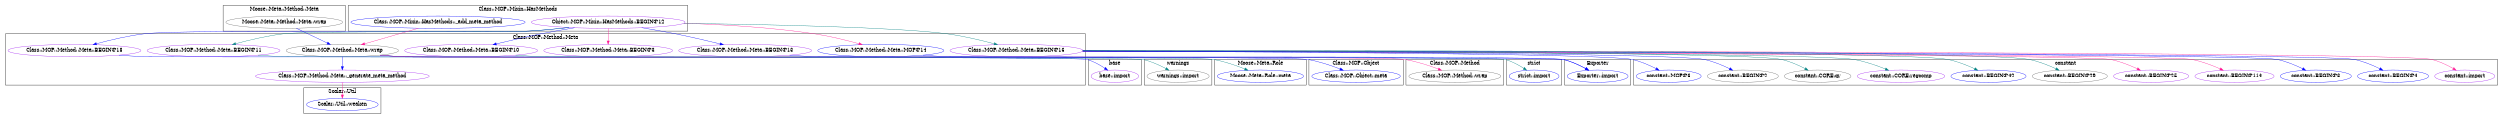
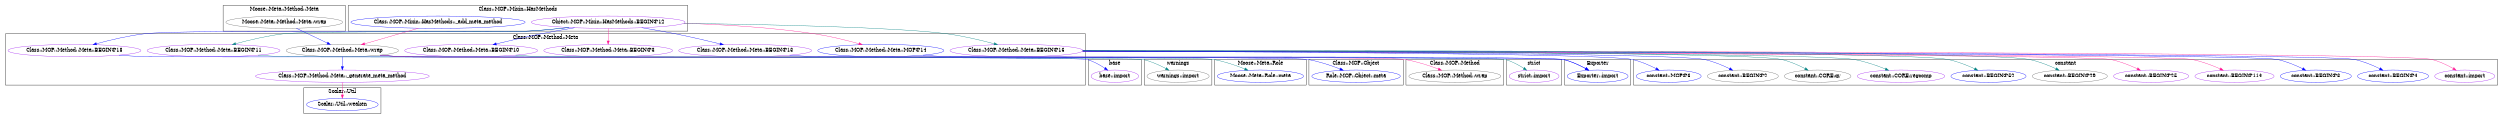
node "Class::MOP::Object::meta": label "Class::MOP::Object::meta" -> "Role::MOP::Object::meta"
node "strict::import": color blue -> purple
node "constant::BEGIN@42": label "constant::BEGIN@42" -> "constant::BEGIN@52"
